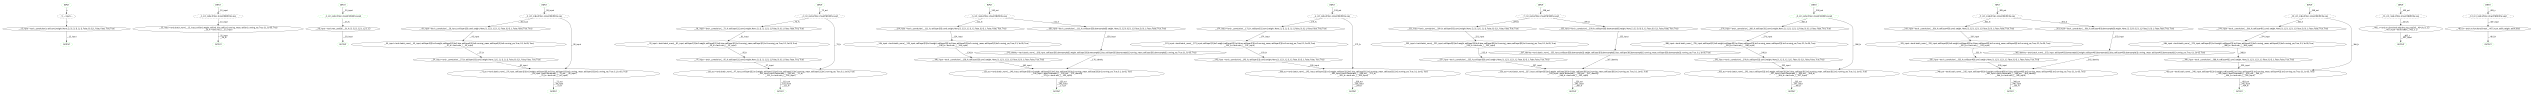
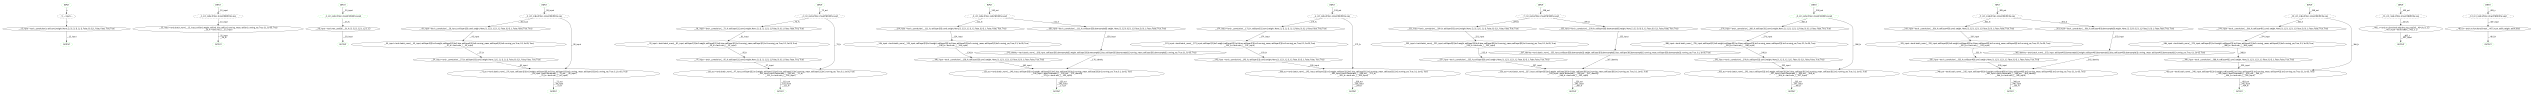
node "_5_init_node of bloc, should NEVER be used": label "_5_init_node of bloc, should NEVER be used" -> "_5_init_node of bloc, node NEVER be used"
